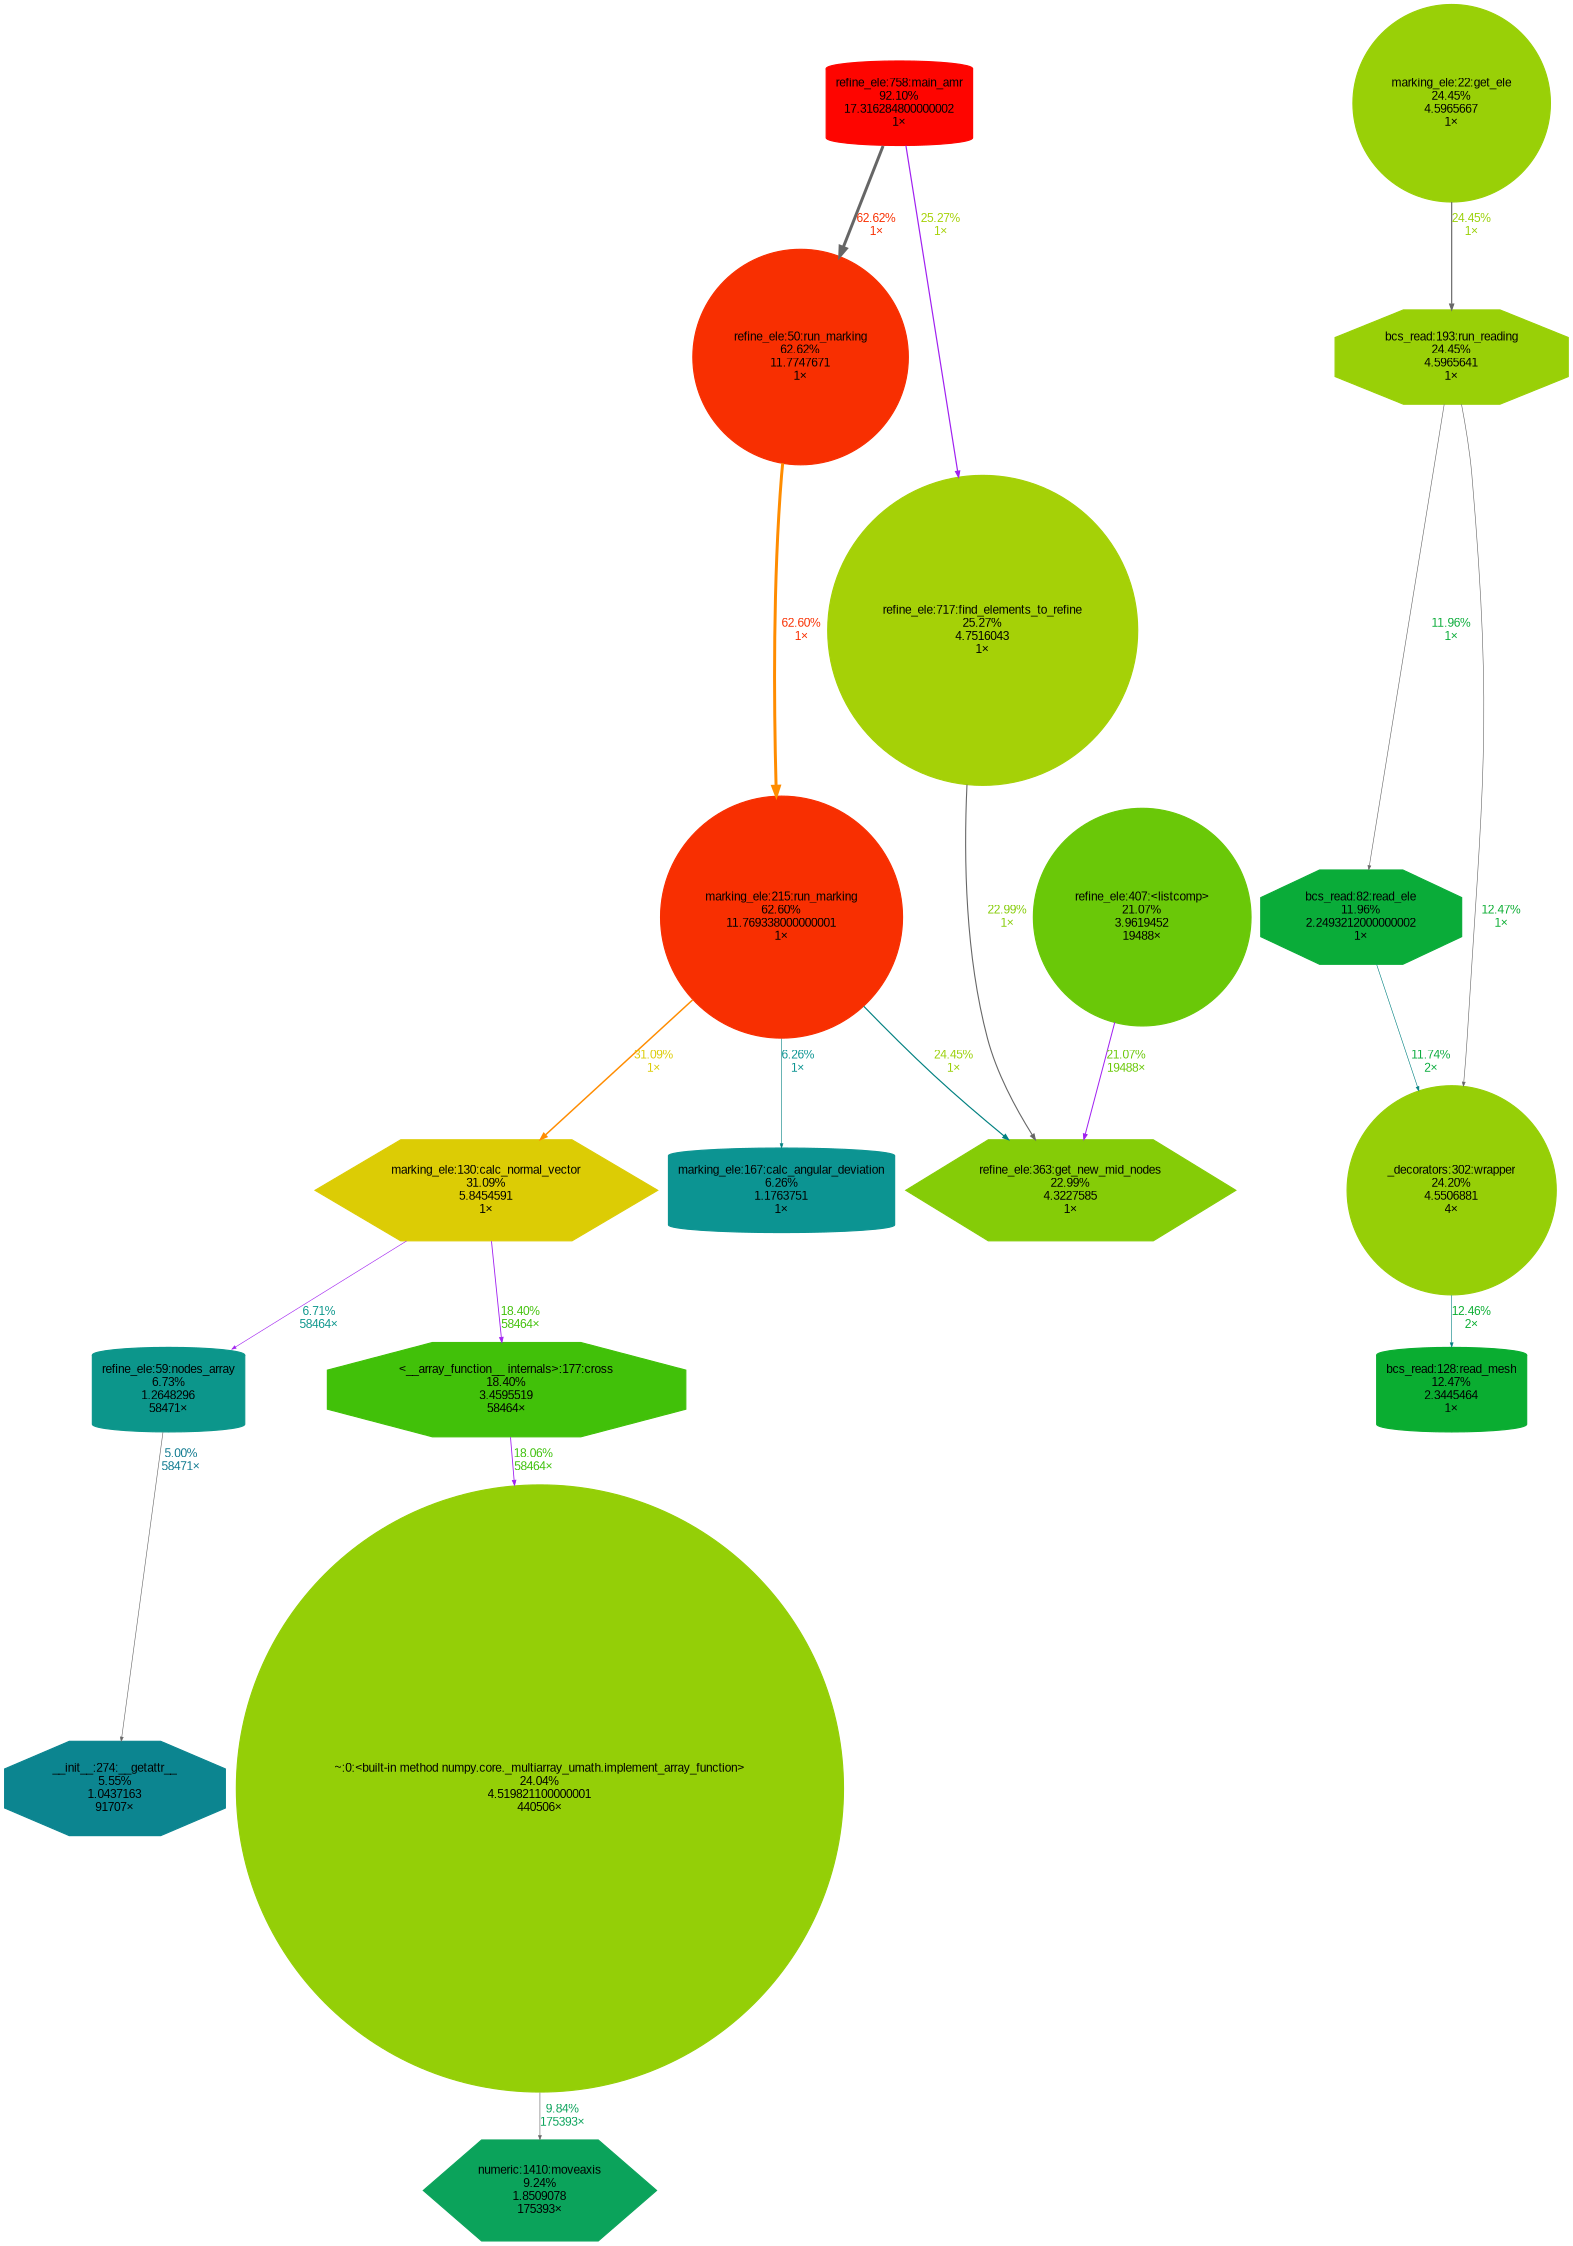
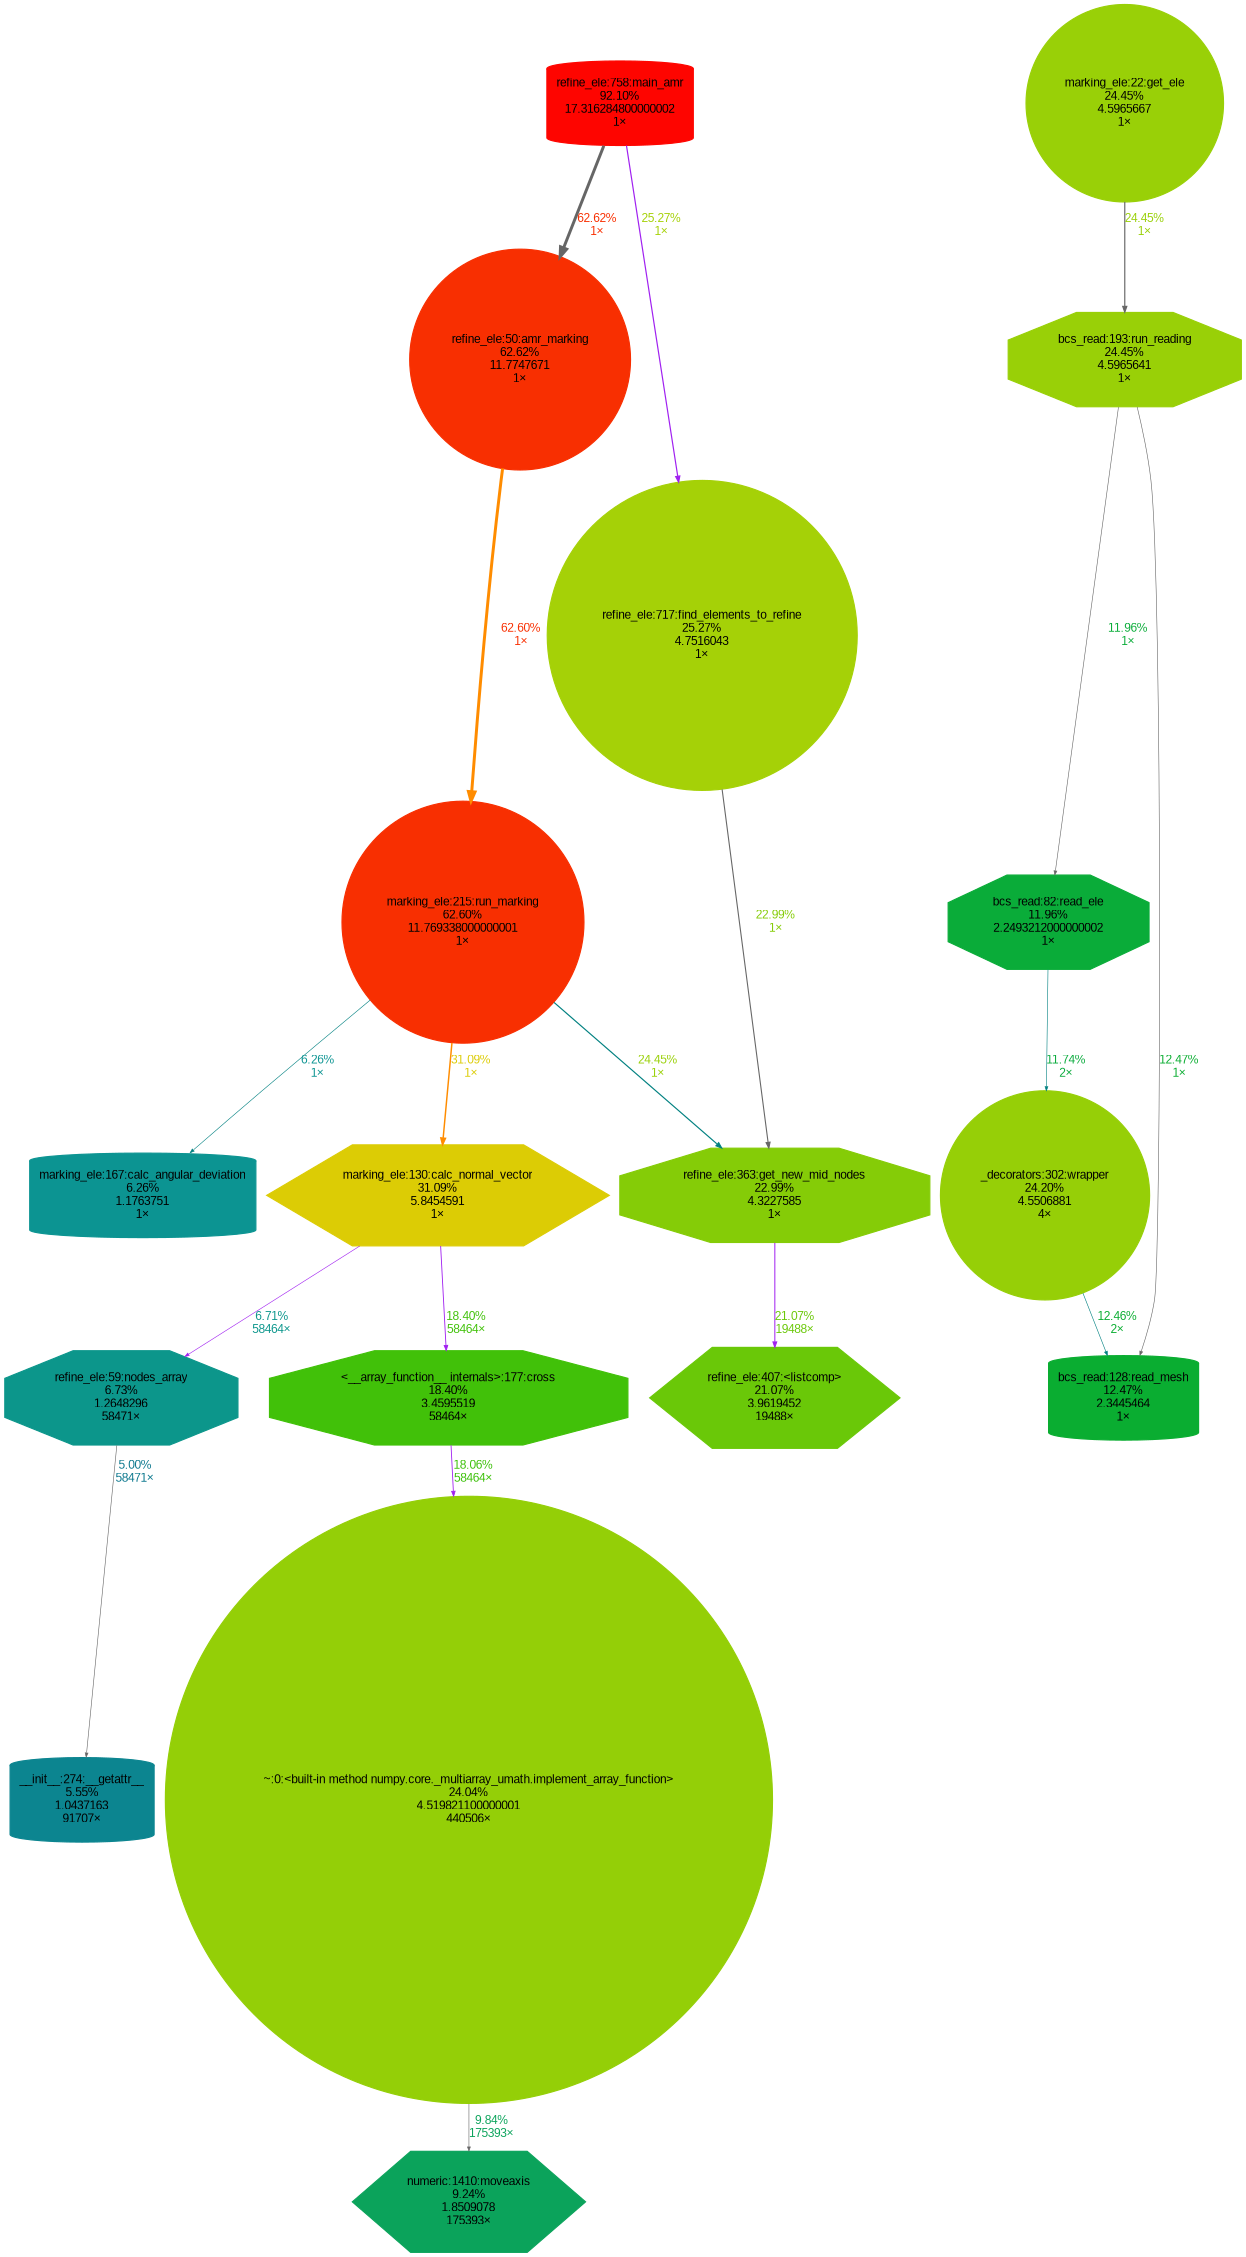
node "refine_ele:50:run_marking 62.62% 11.7747671 1×": label "refine_ele:50:run_marking 62.62% 11.7747671 1×" -> "refine_ele:50:amr_marking 62.62% 11.7747671 1×"
edge "bcs_read:193:run_reading 24.45% 4.5965641 1×" -> "_decorators:302:wrapper 24.20% 4.5506881 4×": now "bcs_read:193:run_reading 24.45% 4.5965641 1×" -> "bcs_read:128:read_mesh 12.47% 2.3445464 1×"
node "refine_ele:407:<listcomp> 21.07% 3.9619452 19488×": shape circle -> hexagon
edge "refine_ele:407:<listcomp> 21.07% 3.9619452 19488×" -> "refine_ele:363:get_new_mid_nodes 22.99% 4.3227585 1×": reversed
node "refine_ele:363:get_new_mid_nodes 22.99% 4.3227585 1×": shape hexagon -> octagon
node "refine_ele:59:nodes_array 6.73% 1.2648296 58471×": shape cylinder -> octagon
node "__init__:274:__getattr__ 5.55% 1.0437163 91707×": shape octagon -> cylinder
